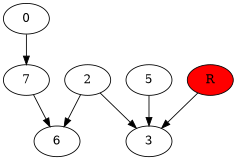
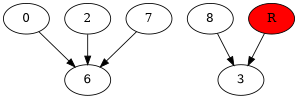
edge "0" -> "7": now "0" -> "6"
node "5": label "5" -> "8"
edge "2" -> "3": removed
